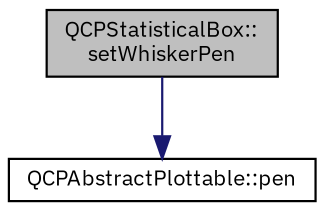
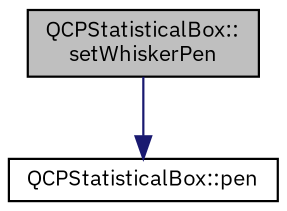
node "QCPAbstractPlottable::pen": label "QCPAbstractPlottable::pen" -> "QCPStatisticalBox::pen"
